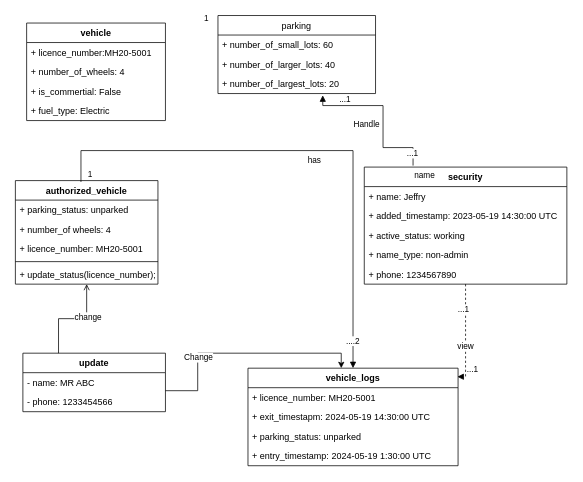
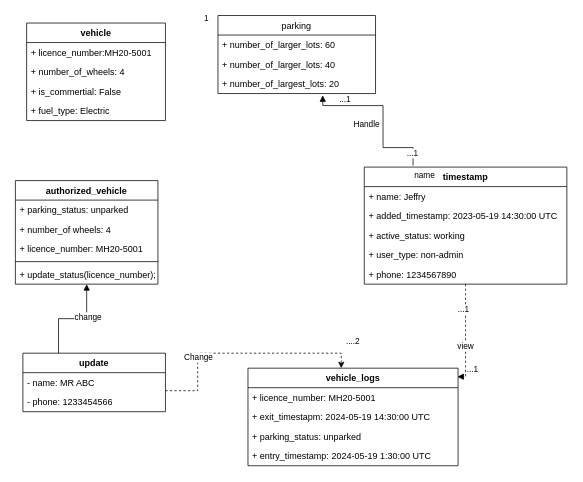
node "+ number_of_small_lots: 60": label "+ number_of_small_lots: 60" -> "+ number_of_larger_lots: 60"
edge "authorized_vehicle" -> "vehicle_logs": removed, labels "1", "has"
node "security": label "security" -> "timestamp"
node "+ name_type: non-admin": label "+ name_type: non-admin" -> "+ user_type: non-admin"
edge "update" -> "authorized_vehicle": arrowhead open -> block
edge "update" -> "vehicle_logs": style solid -> dashed
